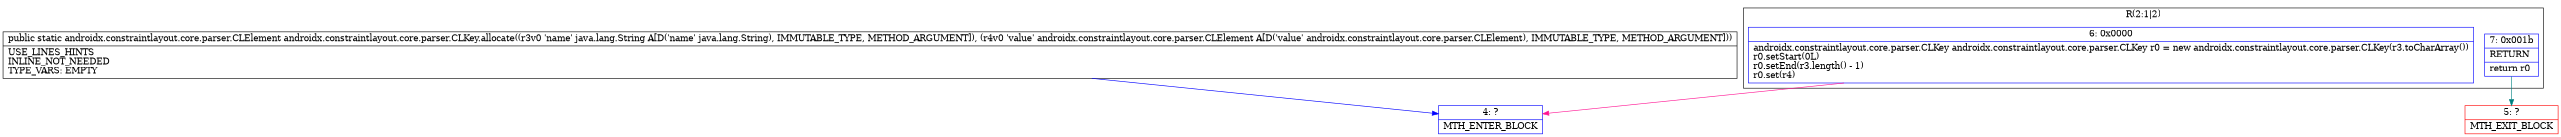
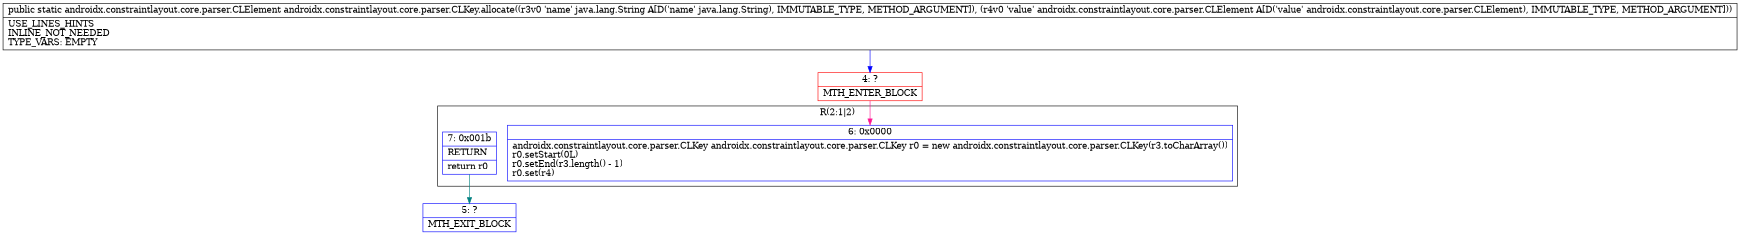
edge "6: 0x0000" -> "4: ?": reversed
node "4: ?": color blue -> red
node "5: ?": color red -> blue
